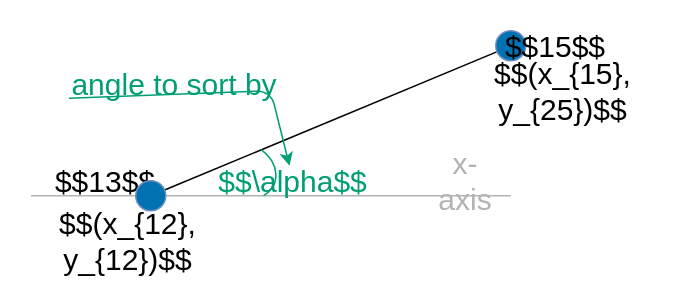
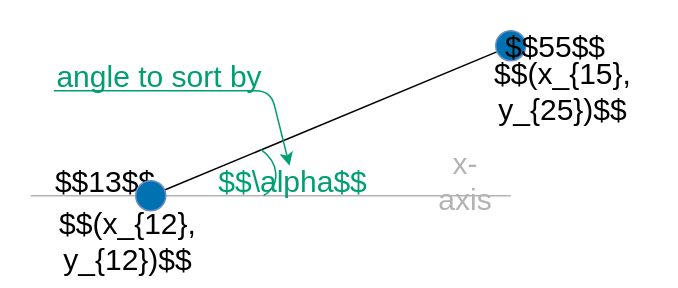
node "$$15$$": label "$$15$$" -> "$$55$$"
node "angle to sort by": moved (175, 83) -> (160, 76)
